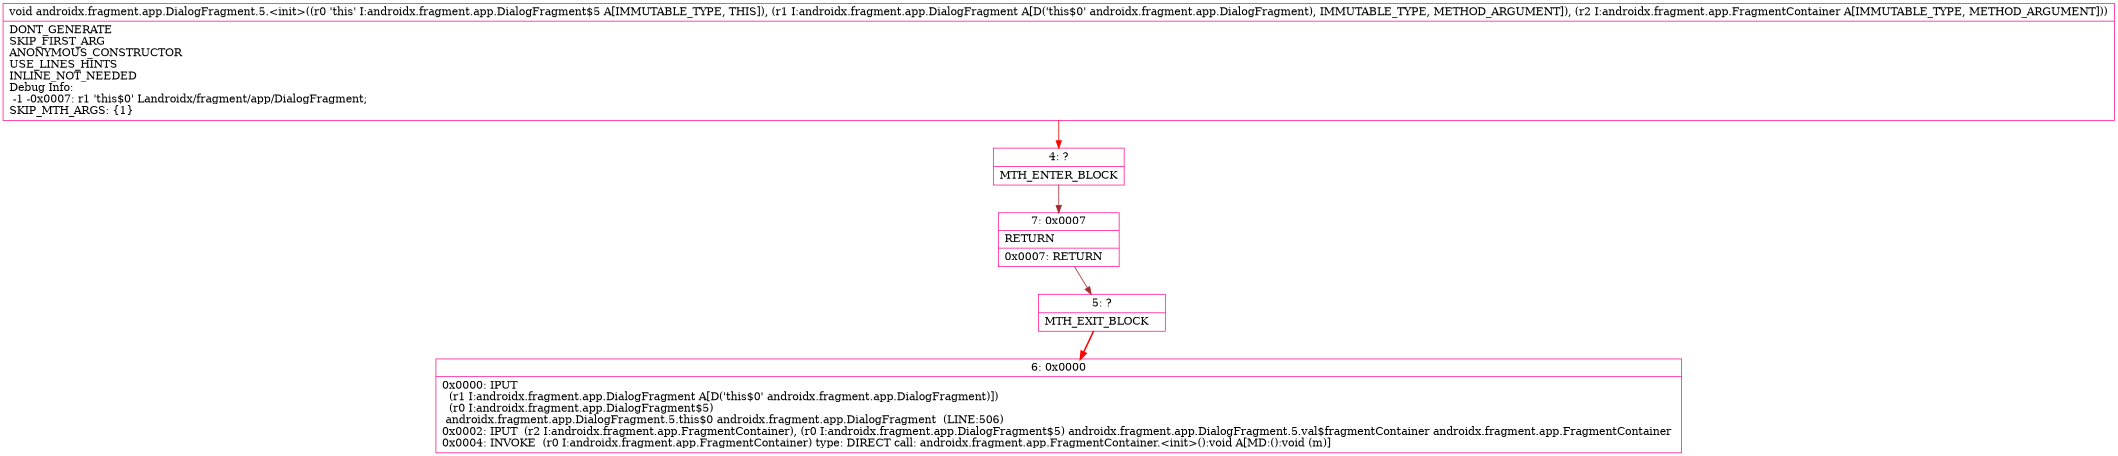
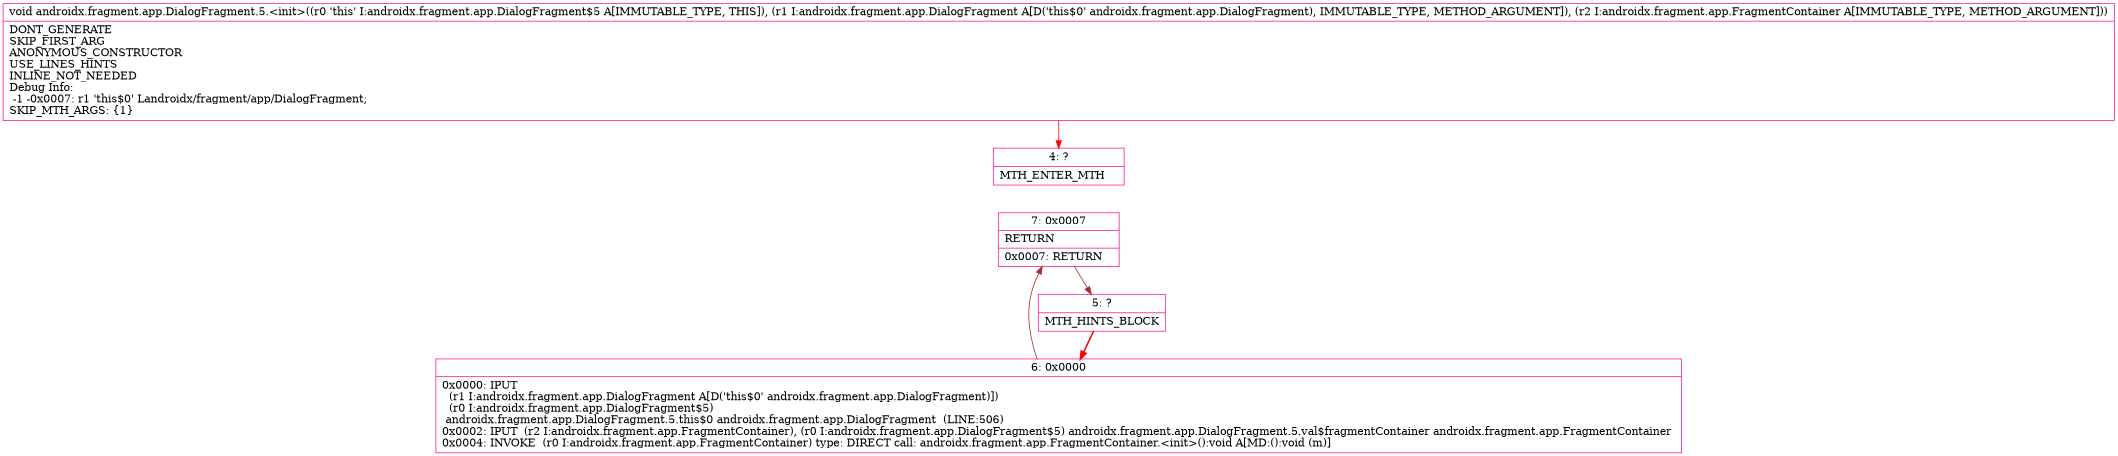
node "4: ?": text "MTH_ENTER_BLOCK" -> "MTH_ENTER_MTH"
edge "4: ?" -> "7: 0x0007": now "6: 0x0000" -> "7: 0x0007"
node "5: ?": text "MTH_EXIT_BLOCK" -> "MTH_HINTS_BLOCK"
